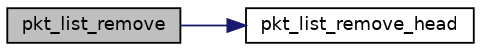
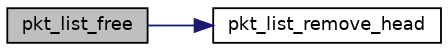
node "pkt_list_remove": label "pkt_list_remove" -> "pkt_list_free"
